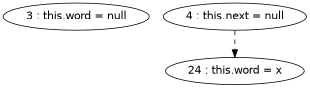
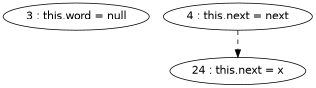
node "4 : this.next = null": label "4 : this.next = null" -> "4 : this.next = next"
node "24 : this.word = x": label "24 : this.word = x" -> "24 : this.next = x"
